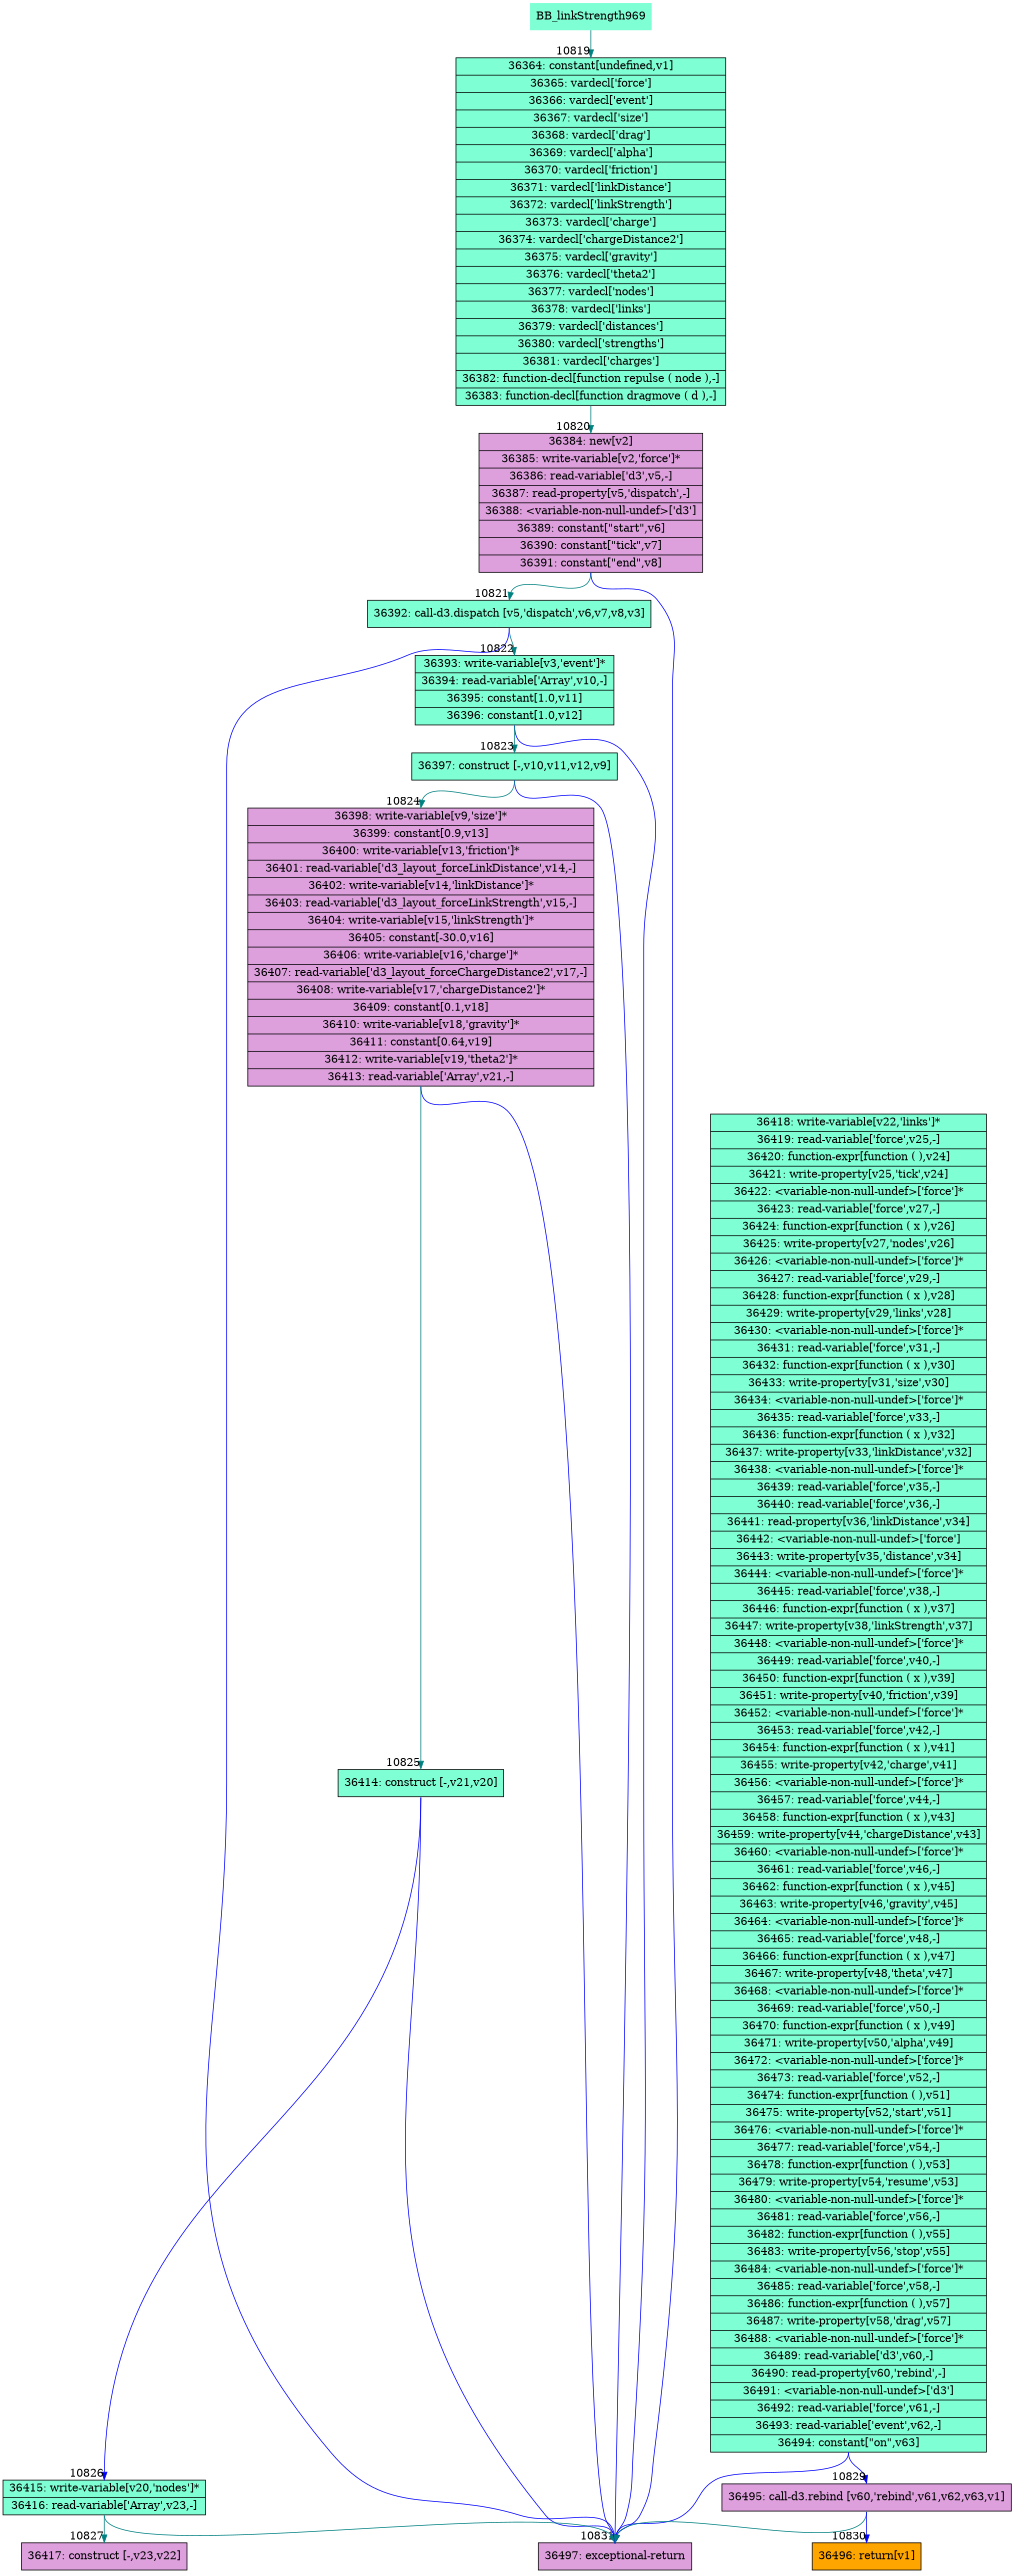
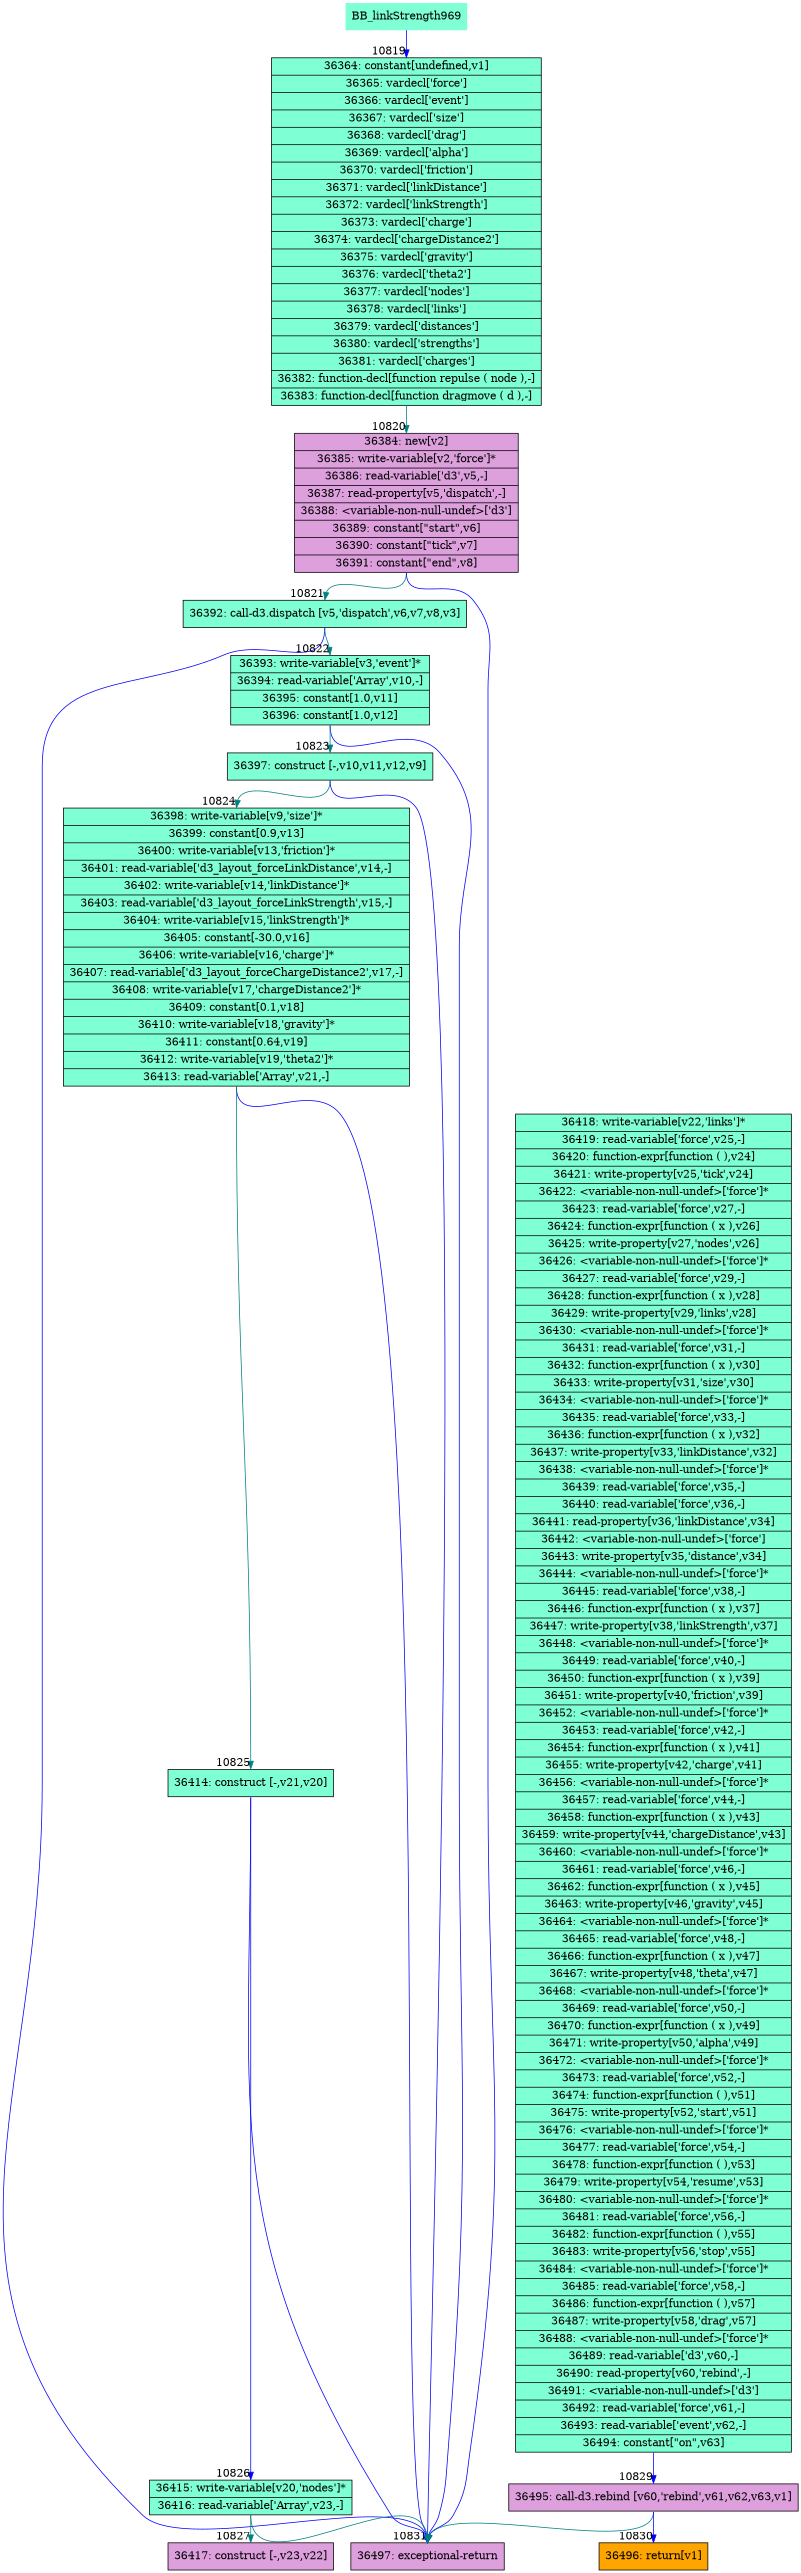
edge "BB_linkStrength969" -> "36364: constant[undefined,v1]": color teal -> blue
node "36398: write-variable[v9,'size']*": fillcolor plum -> aquamarine
edge "36418: write-variable[v22,'links']*" -> "36497: exceptional-return": removed
